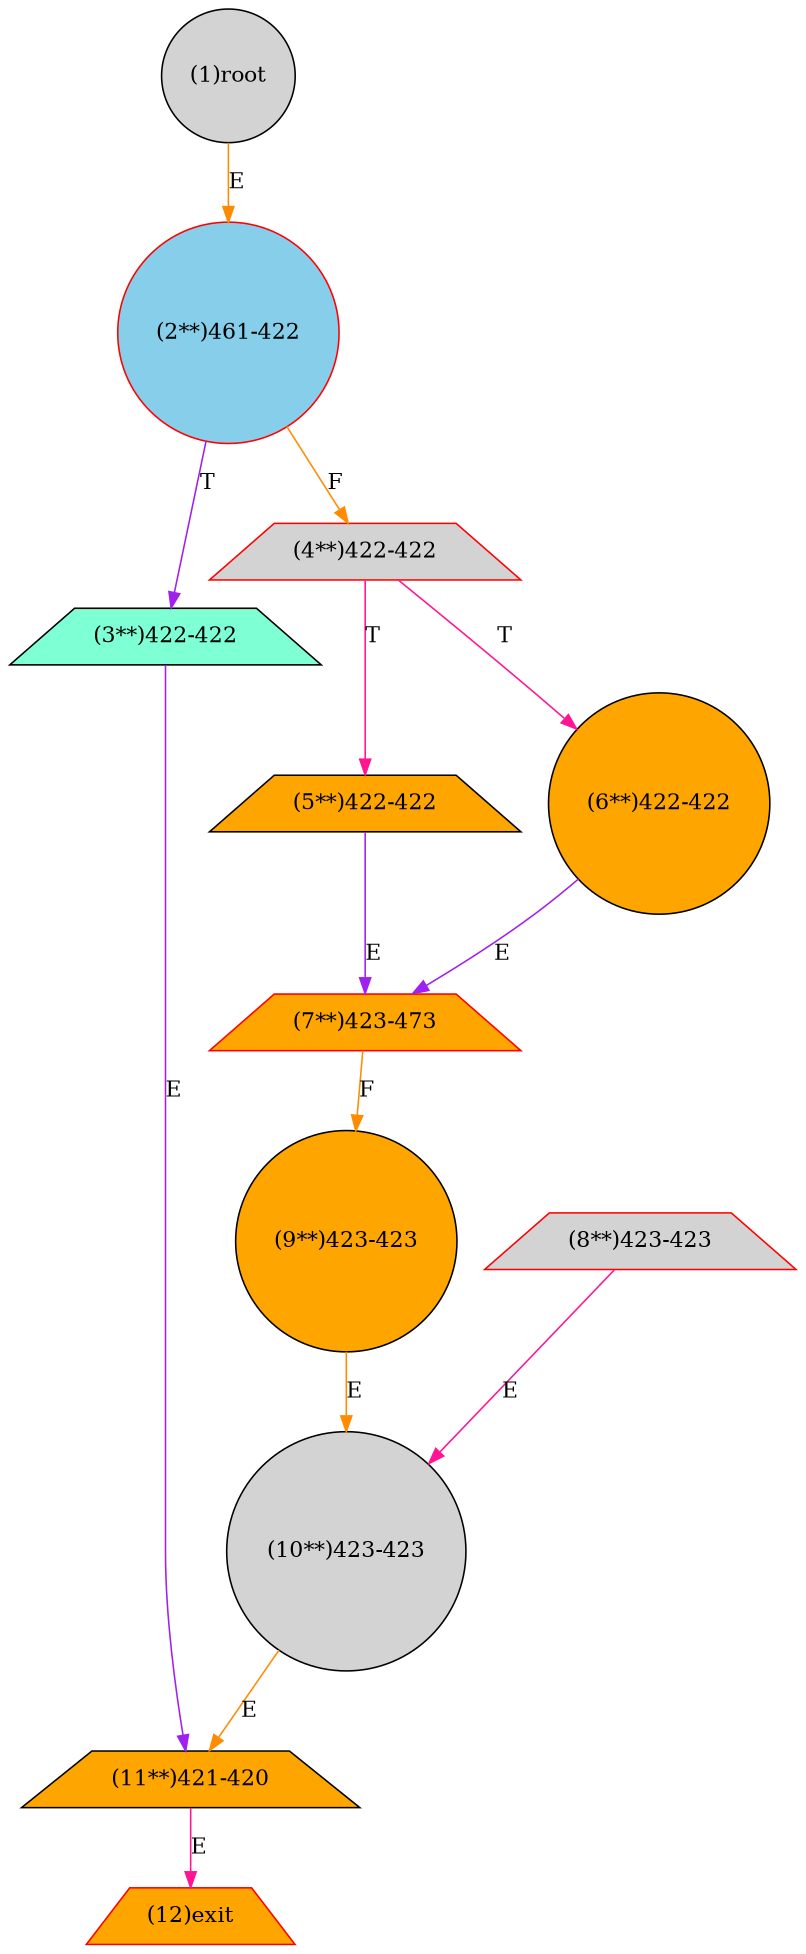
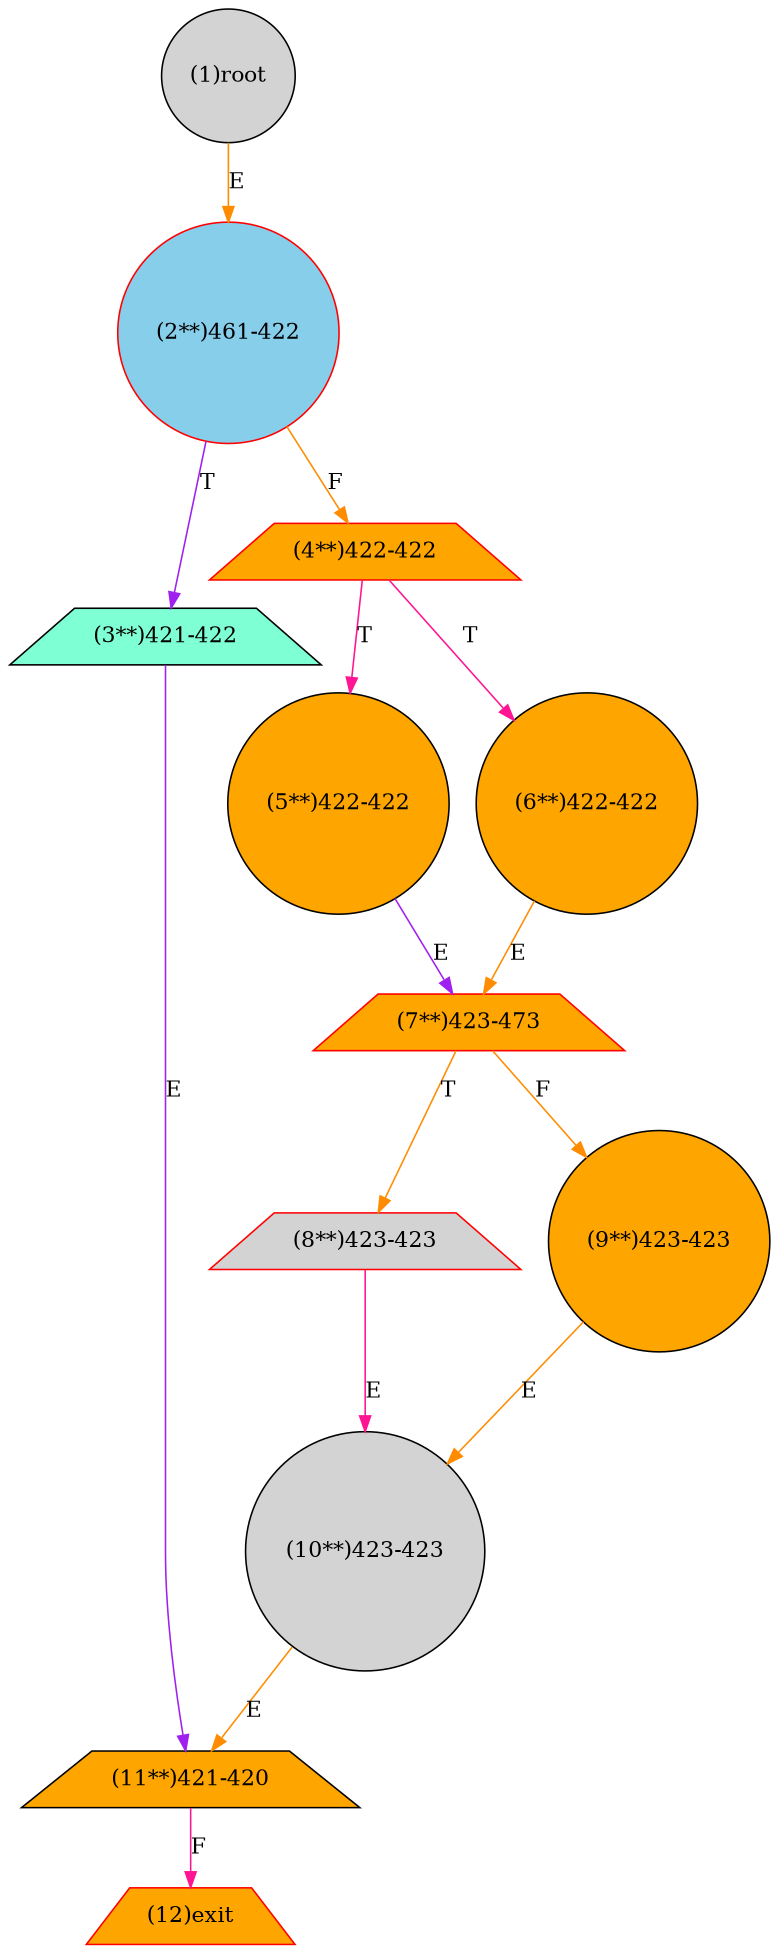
node "(4**)422-422": fillcolor lightgrey -> orange
node "(3**)422-422": label "(3**)422-422" -> "(3**)421-422"
node "(5**)422-422": shape trapezium -> circle
edge "(6**)422-422" -> "(7**)423-473": color purple -> darkorange
edge "(7**)423-473" -> "(8**)423-423": added, label "T"
edge "(11**)421-420" -> "(12)exit": label "E" -> "F"
